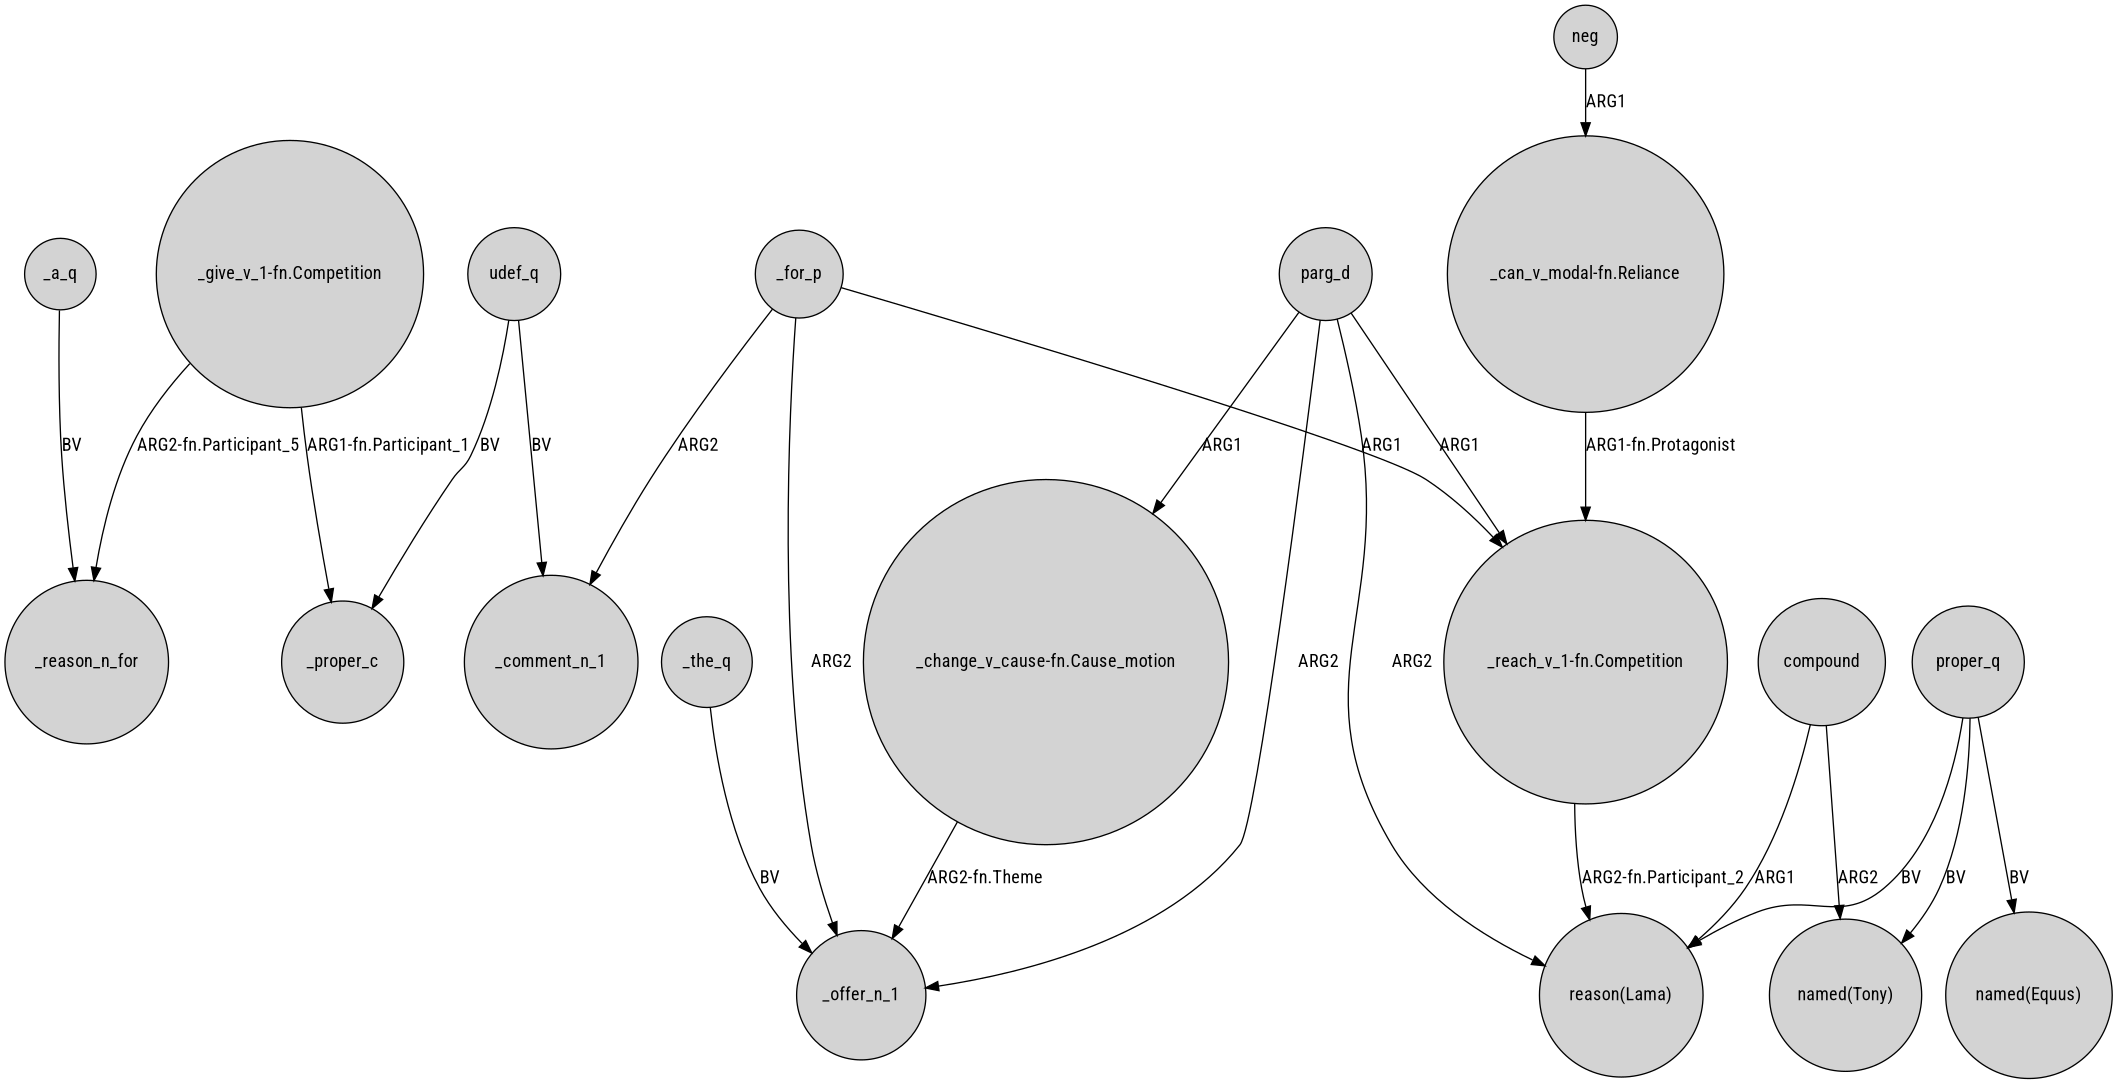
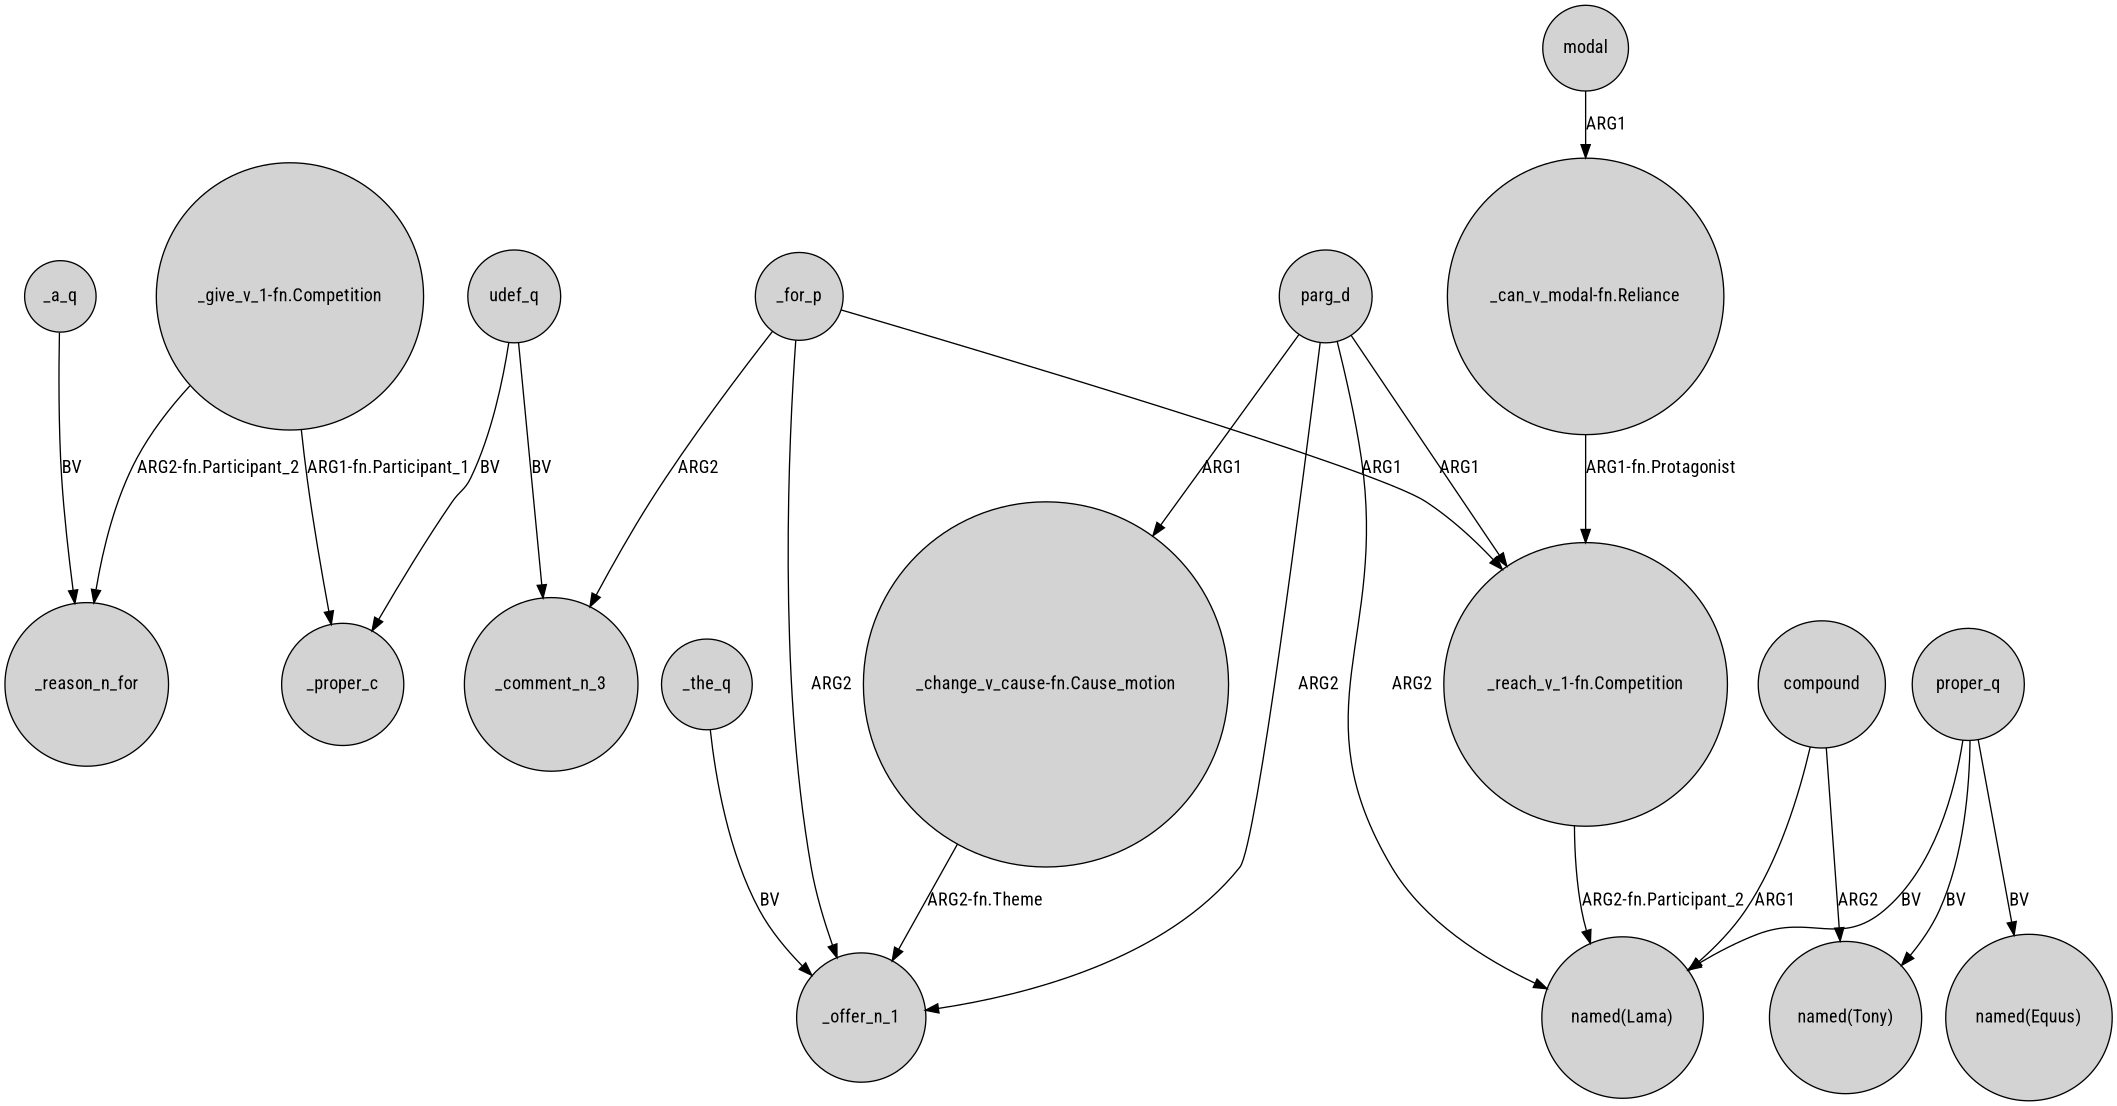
node "neg": label "neg" -> "modal"
edge "_give_v_1-fn.Competition" -> "_reason_n_for": label "ARG2-fn.Participant_5" -> "ARG2-fn.Participant_2"
node "_comment_n_1": label "_comment_n_1" -> "_comment_n_3"
node "reason(Lama)": label "reason(Lama)" -> "named(Lama)"
